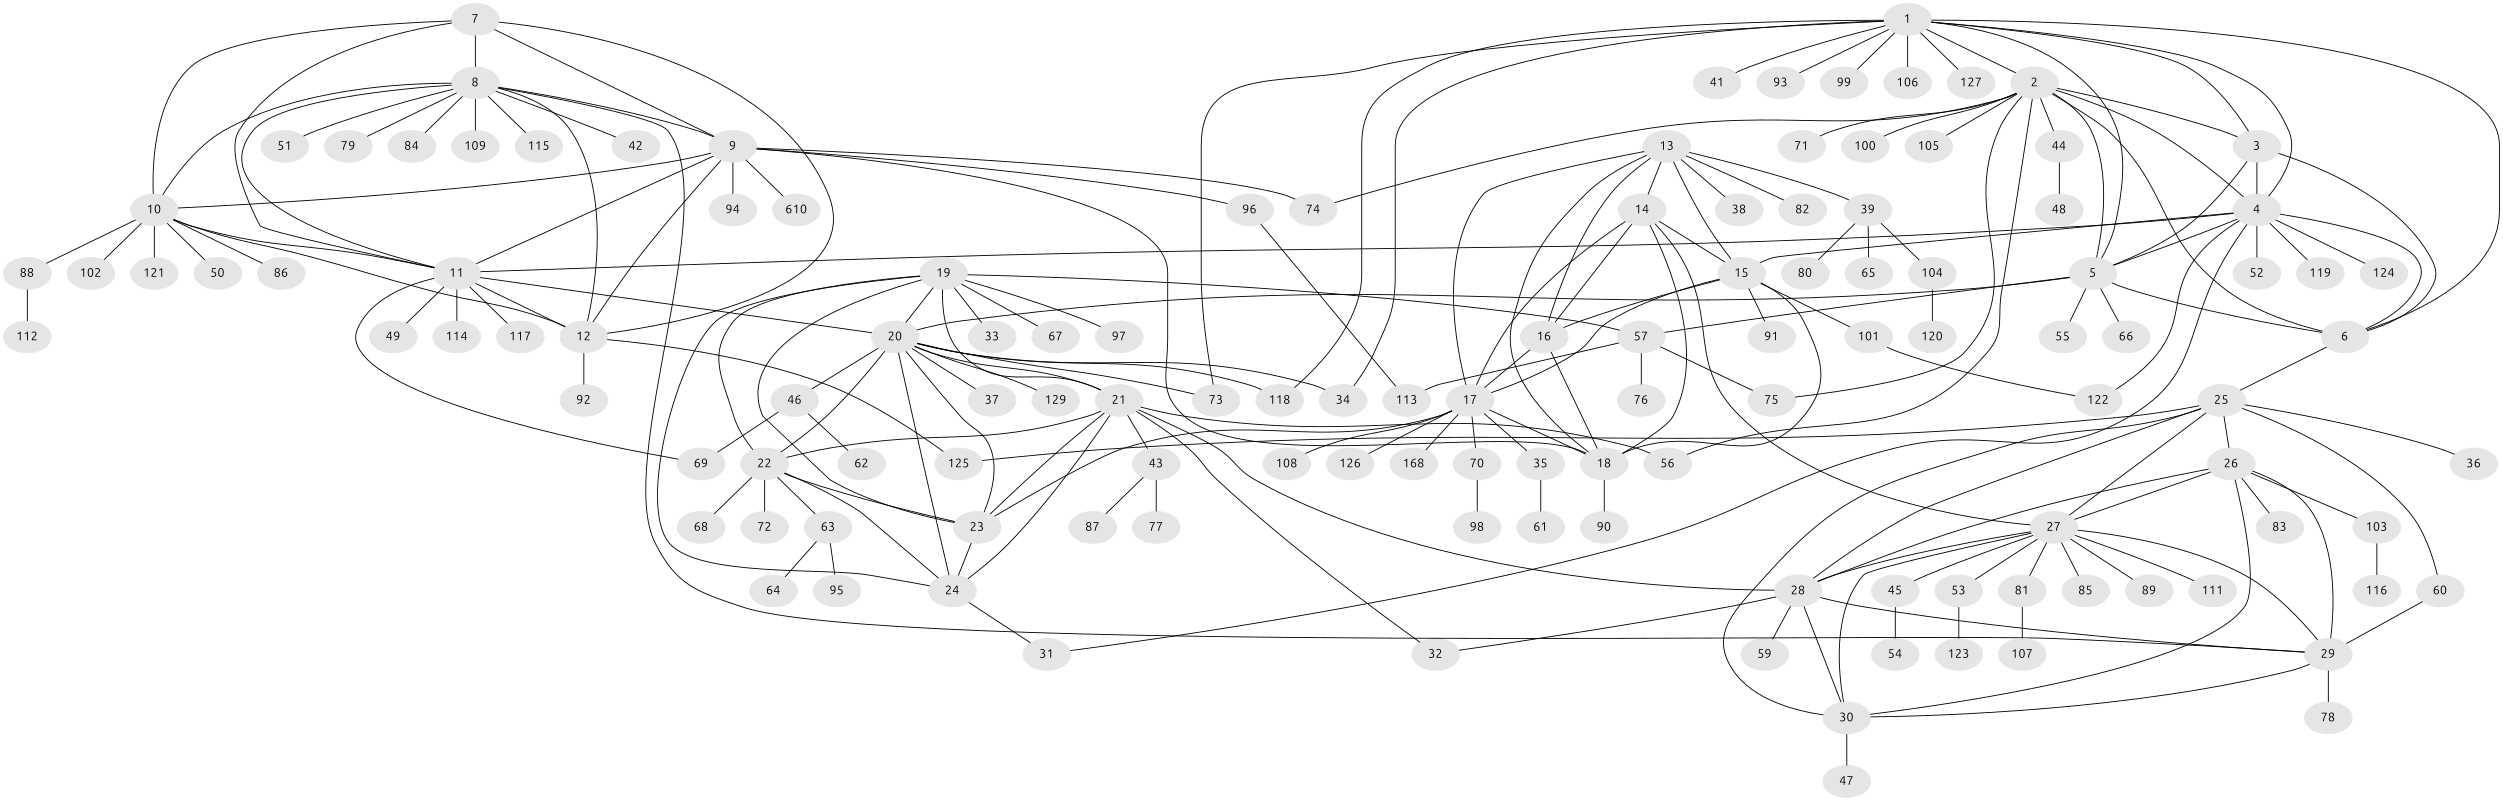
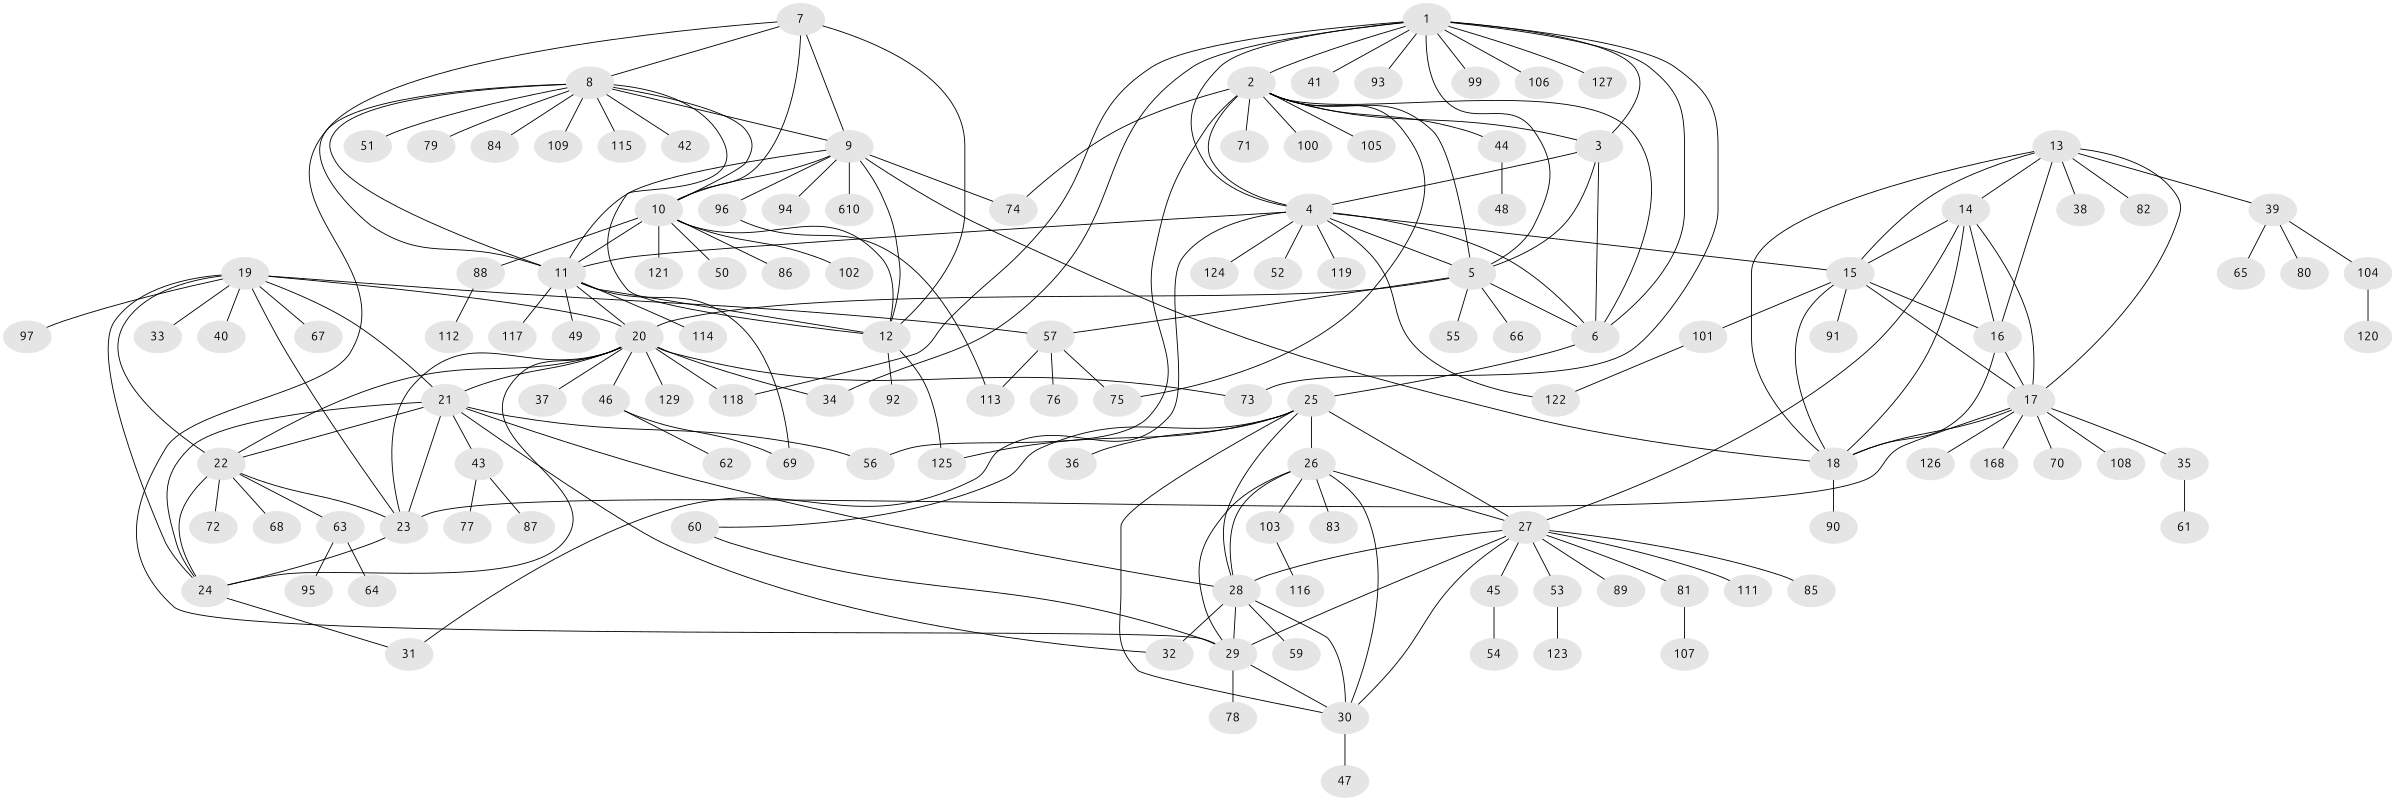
node "40": added
node "98": removed
